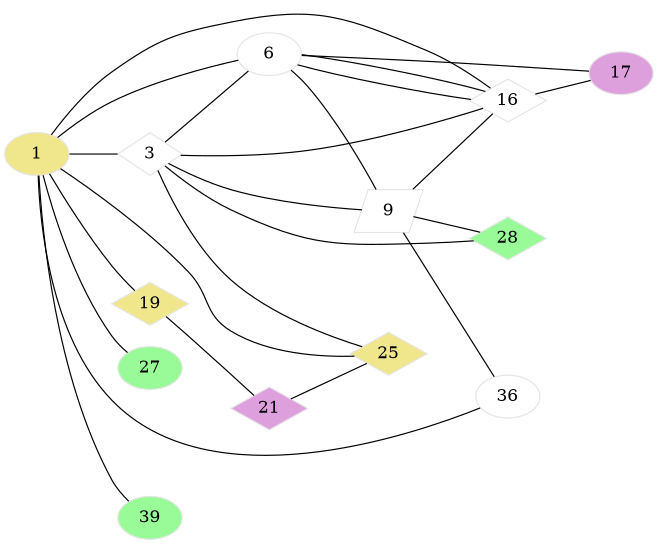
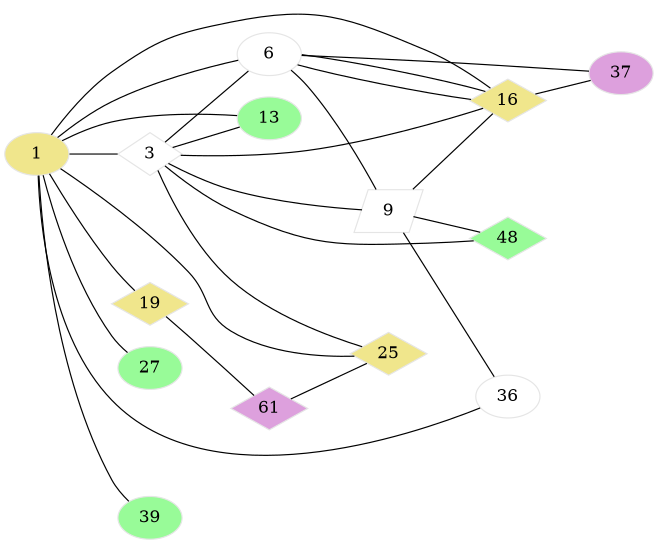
node "17": label "17" -> "37"
node "16": fillcolor white -> khaki
node "13": added
node "28": label "28" -> "48"
node "21": label "21" -> "61"
